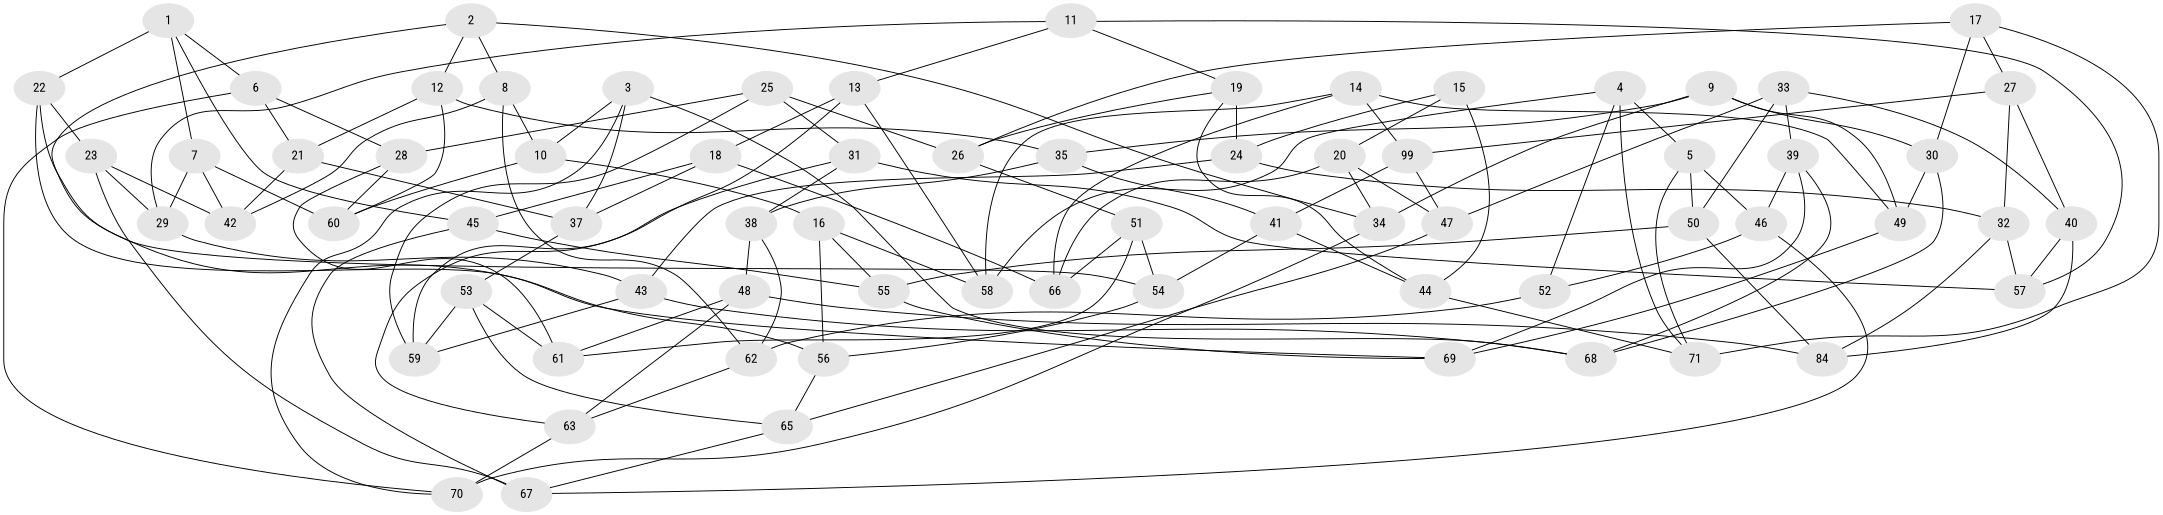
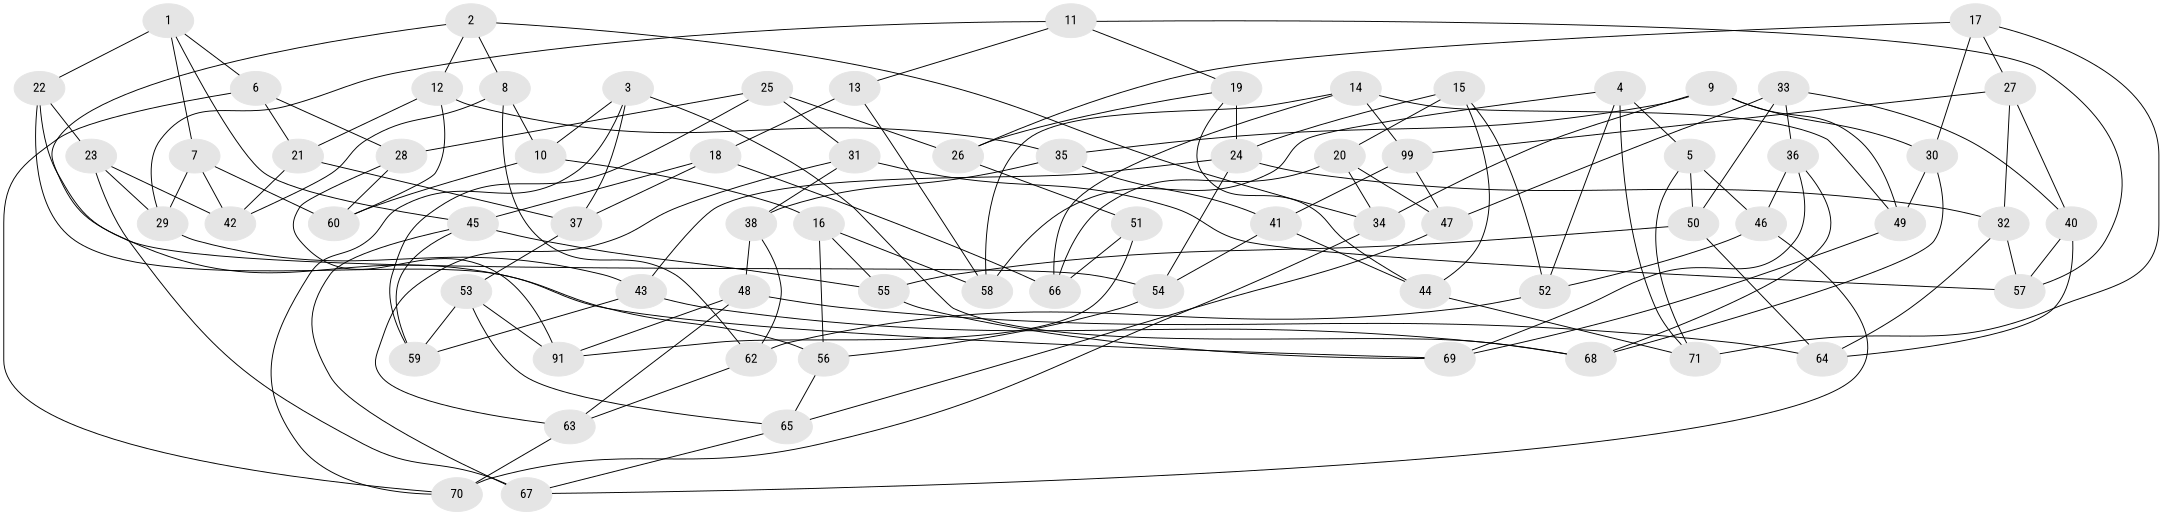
node "39": label "39" -> "36"
edge "15" -- "52": added
edge "13" -- "59": now "45" -- "59"
edge "51" -- "54": now "24" -- "54"
node "61": label "61" -> "91"
node "84": label "84" -> "64"
